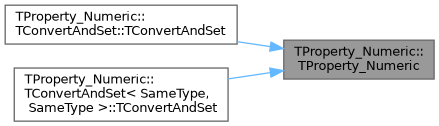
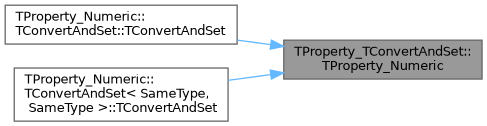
node "TProperty_Numeric:: TProperty_Numeric": label "TProperty_Numeric:: TProperty_Numeric" -> "TProperty_TConvertAndSet:: TProperty_Numeric"
